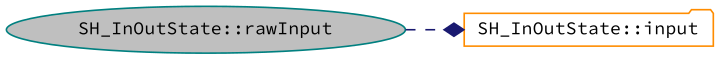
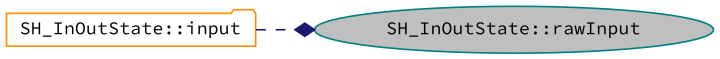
edge "SH_InOutState::rawInput" -> "SH_InOutState::input": reversed
